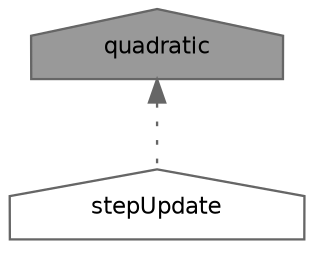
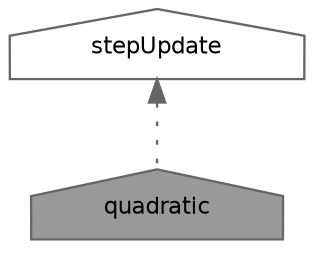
edge "stepUpdate" -> "quadratic": reversed
